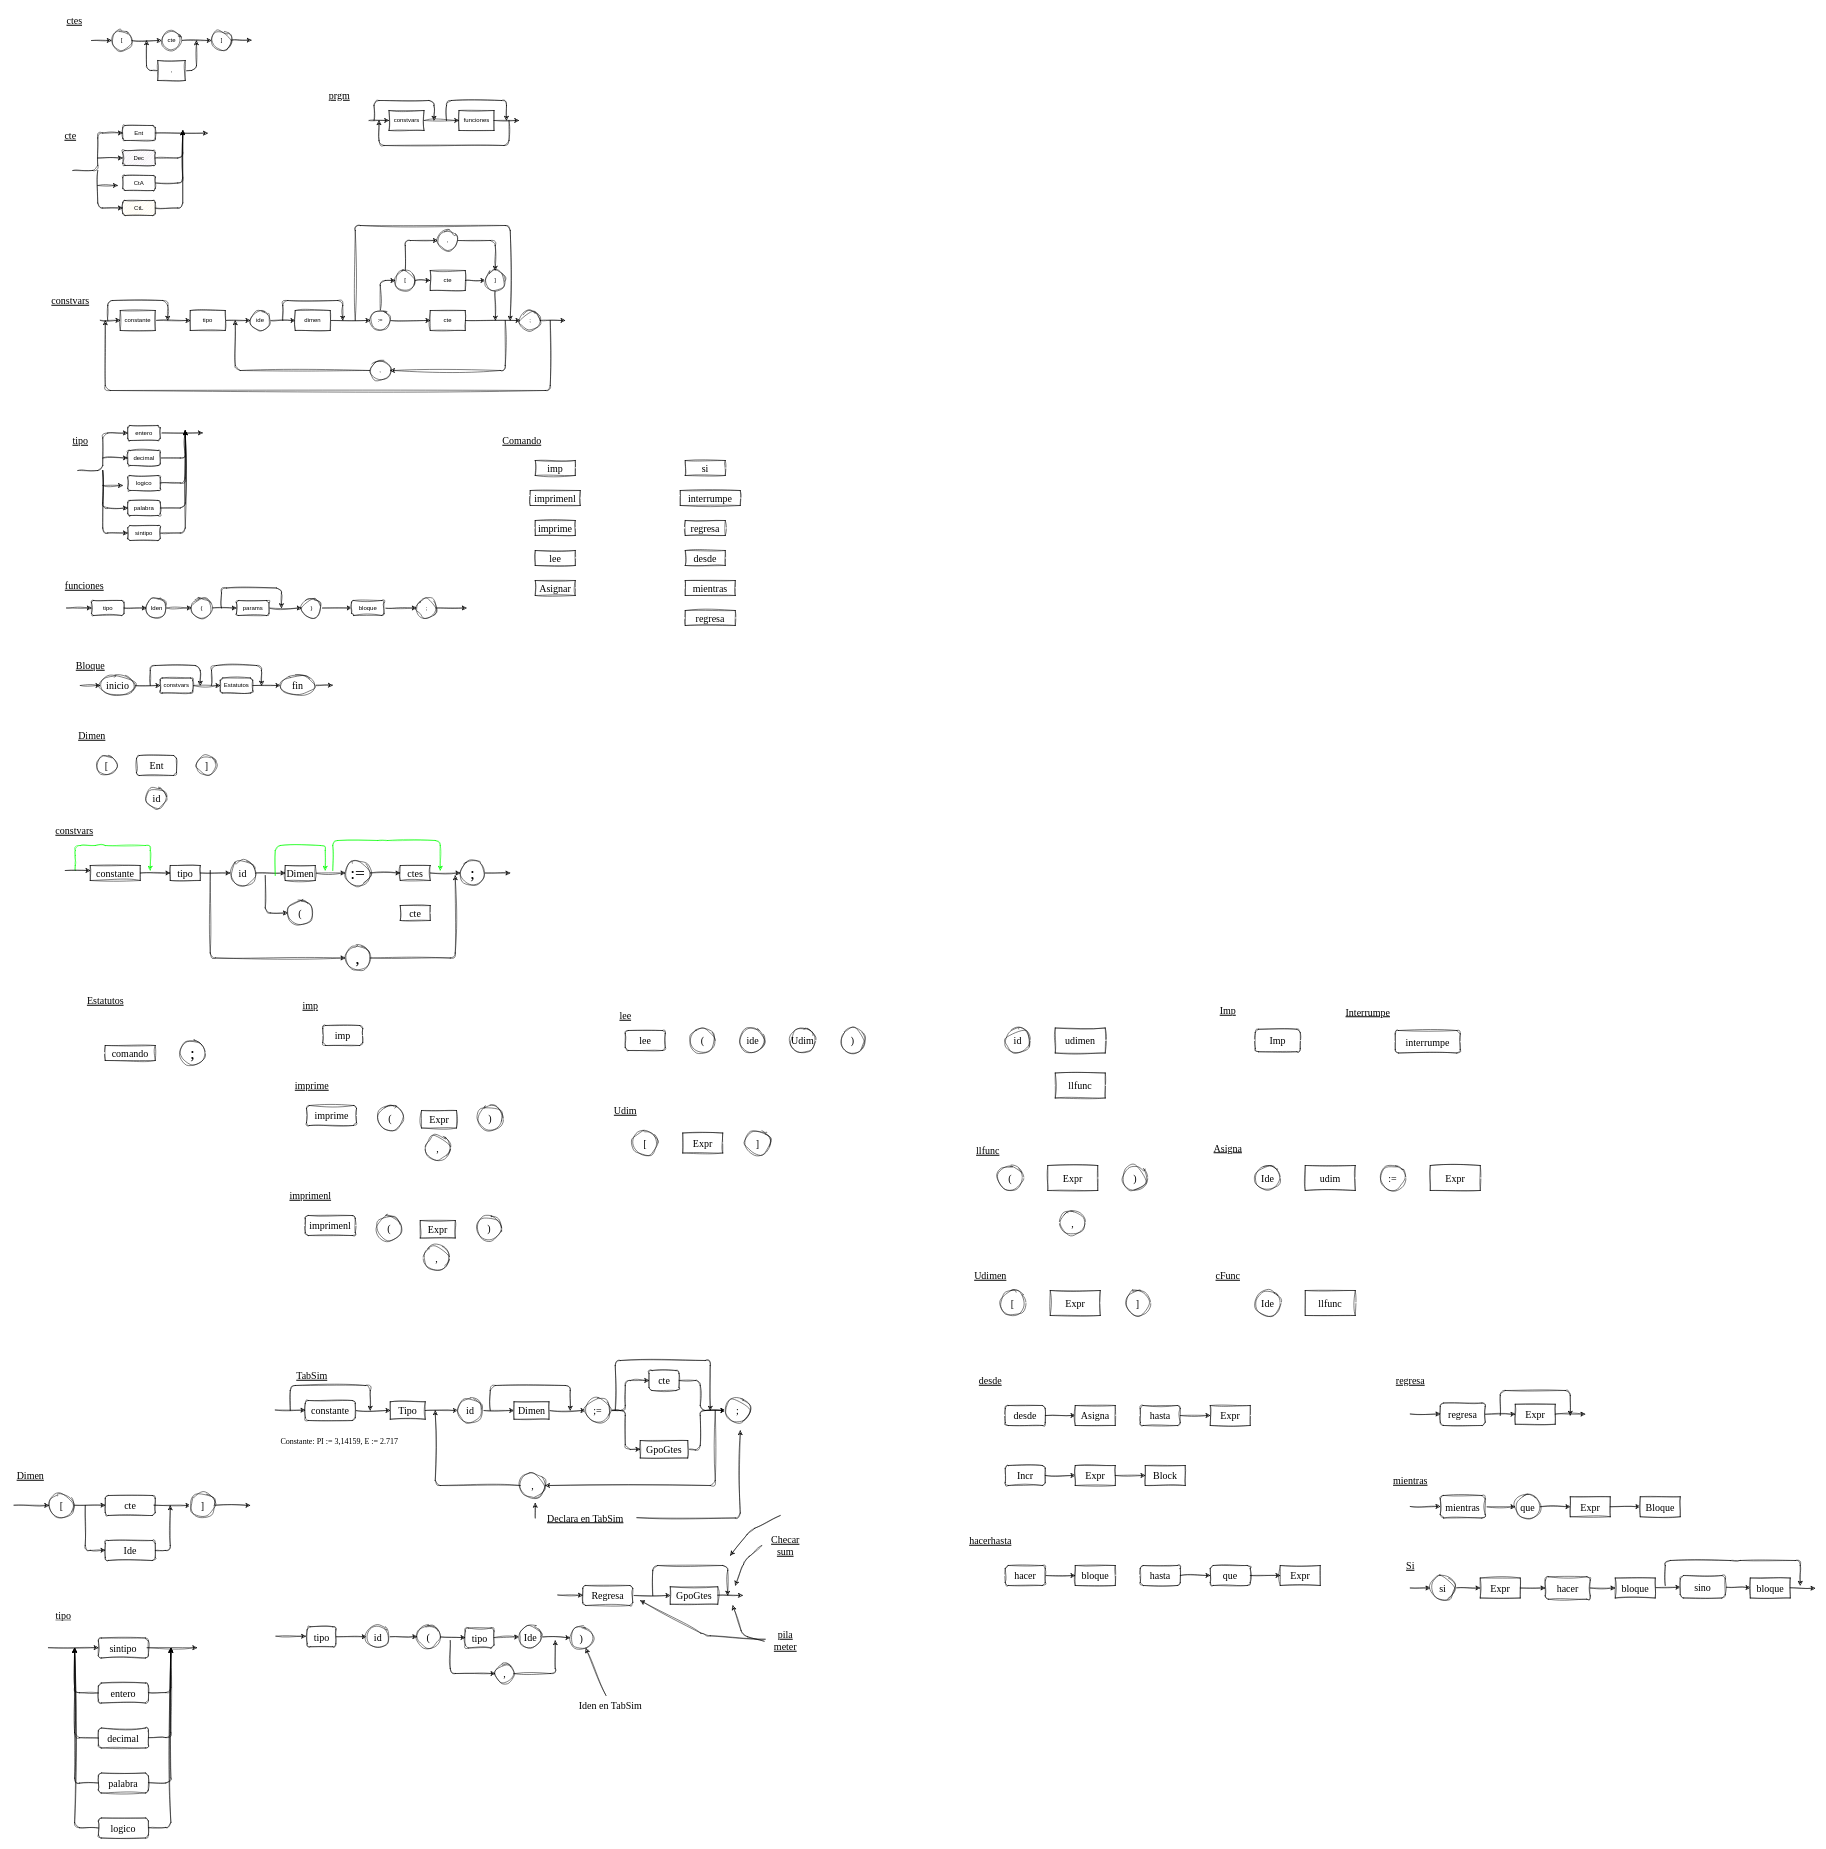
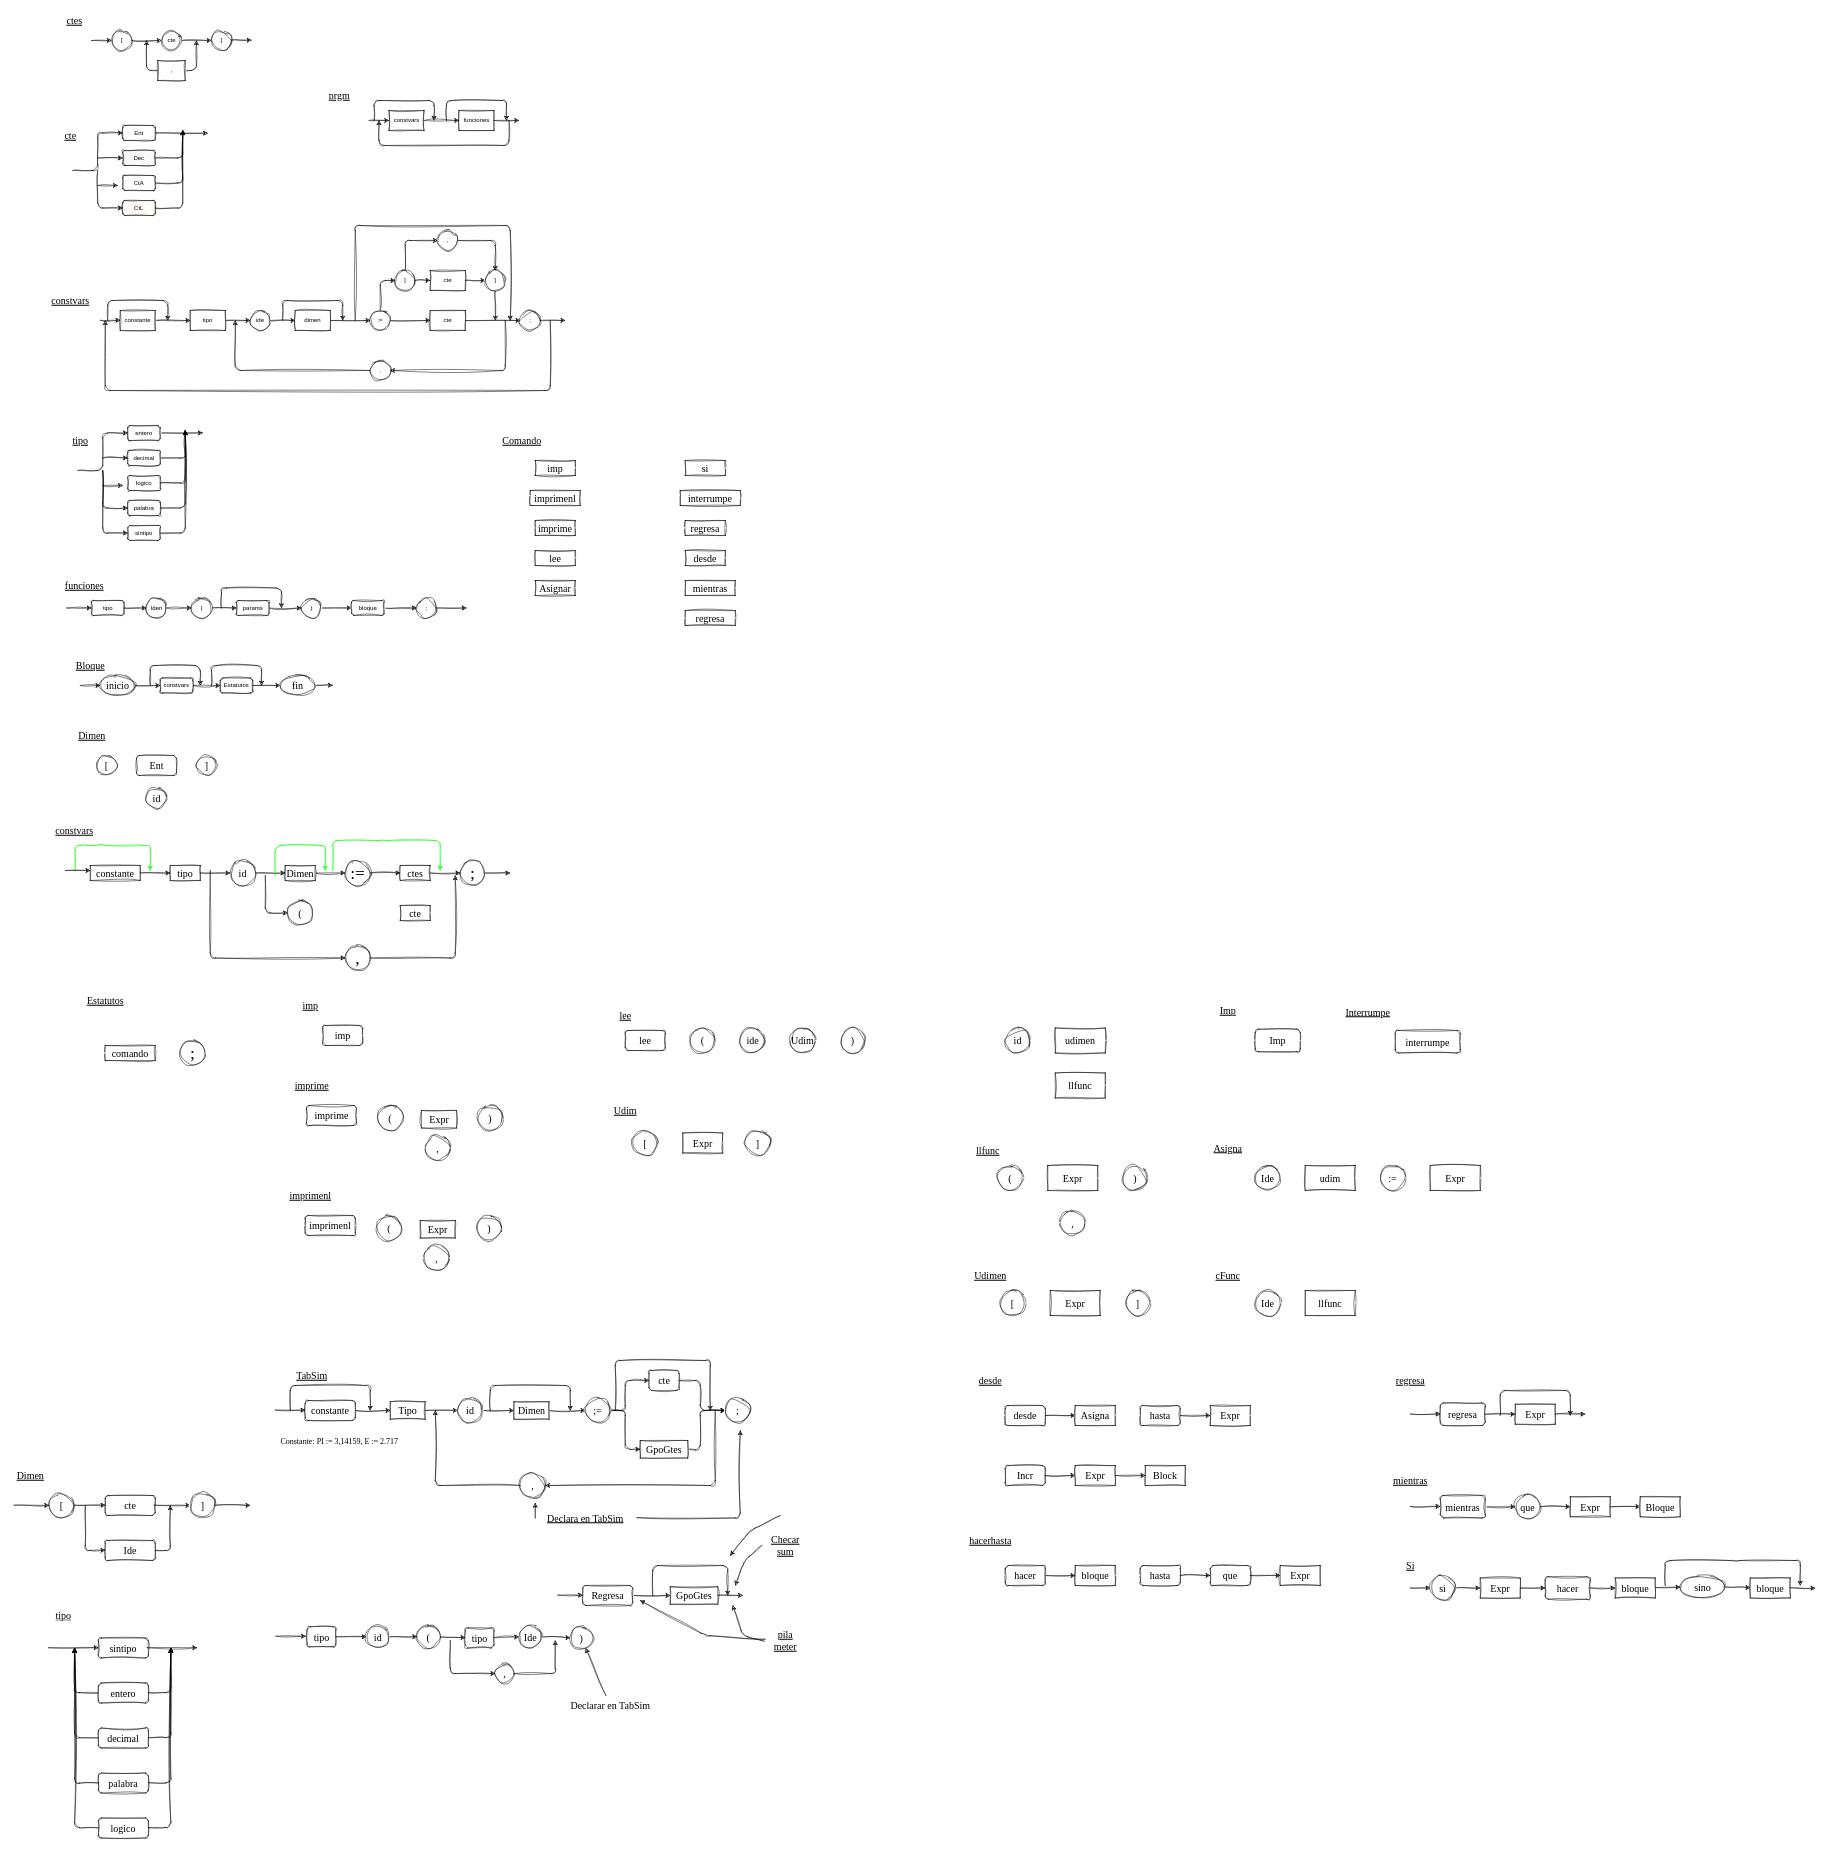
node "sino": shape rounded rectangle -> ellipse
node "Iden en TabSim": label "Iden en TabSim" -> "Declarar en TabSim"
